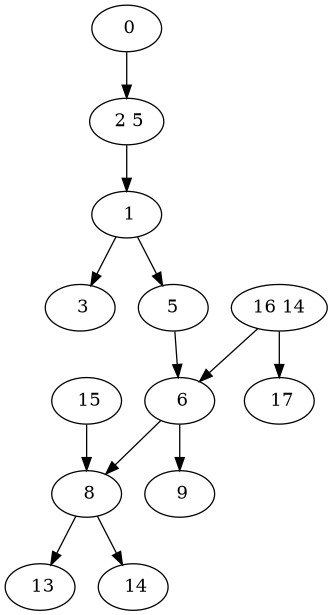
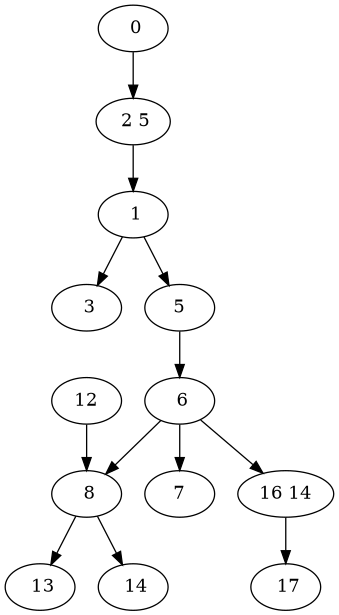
edge "16 14" -> "6": reversed
node "15": label "15" -> "12"
node "9": label "9" -> "7"
